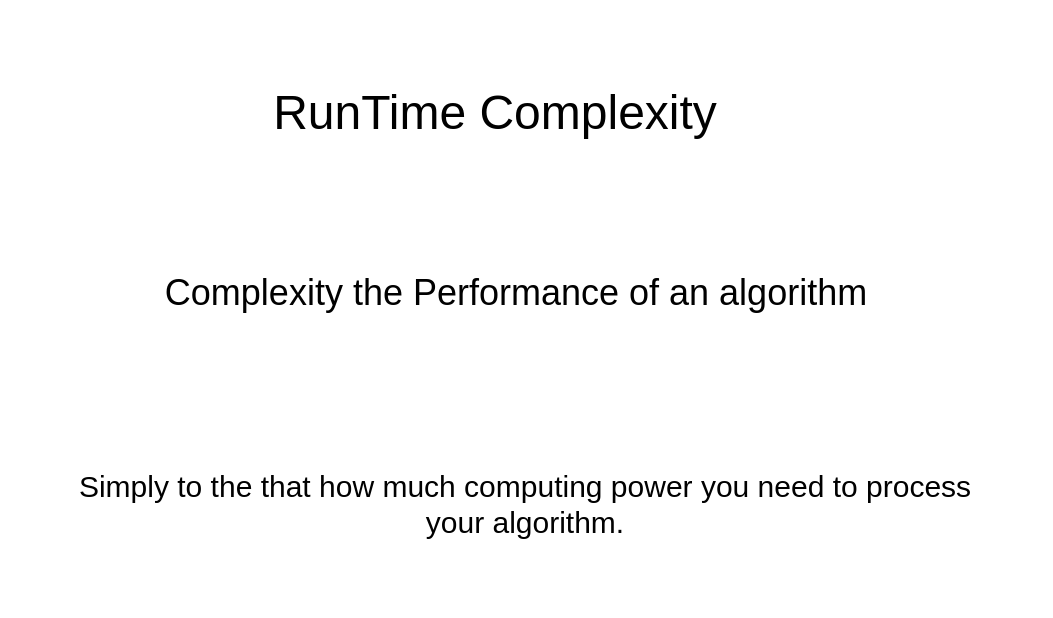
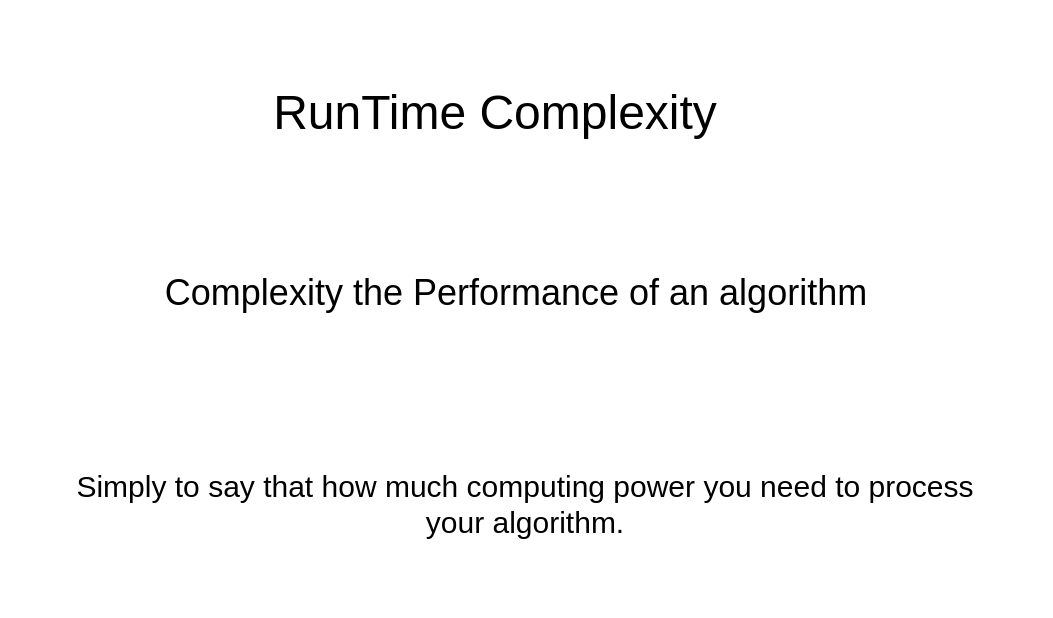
node "Simply to the that how much computing power you need to process your algorithm.": label "Simply to the that how much computing power you need to process your algorithm." -> "Simply to say that how much computing power you need to process your algorithm."
